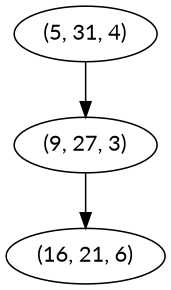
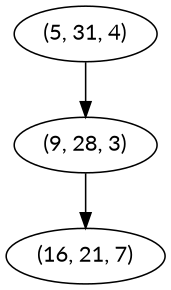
node "(9, 27, 3)": label "(9, 27, 3)" -> "(9, 28, 3)"
node "(16, 21, 6)": label "(16, 21, 6)" -> "(16, 21, 7)"
